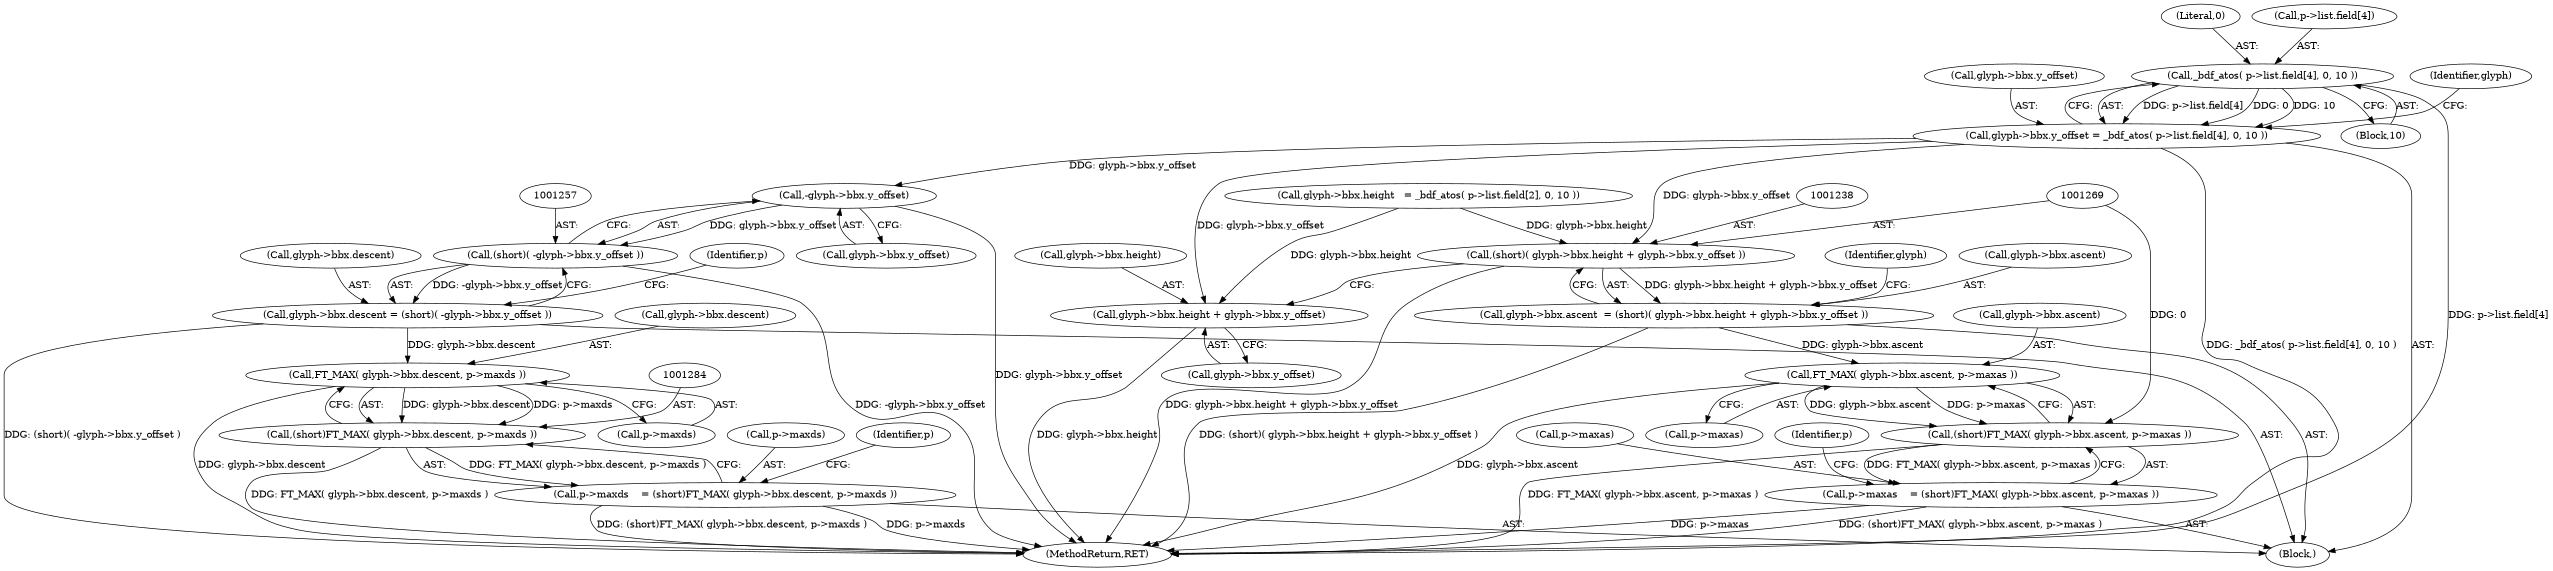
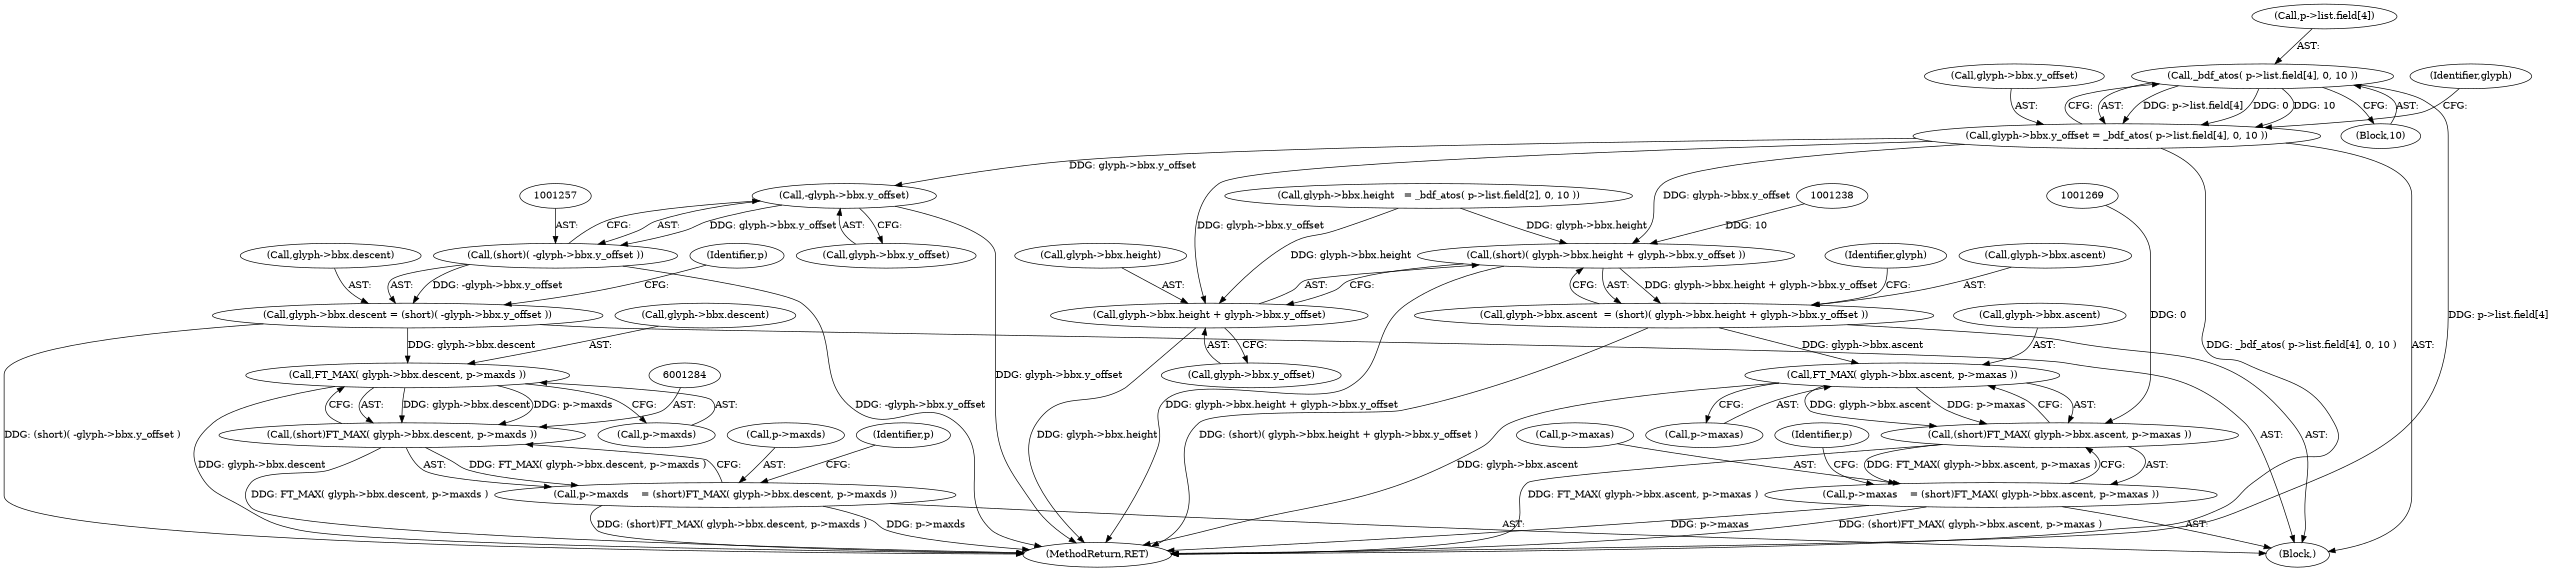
node "(Literal,0)": removed
edge "1001269" -> "(Call,(short)( glyph->bbx.height + glyph->bbx.y_offset ))": now "(Call,glyph->bbx.height + glyph->bbx.y_offset)" -> "(Call,(short)( glyph->bbx.height + glyph->bbx.y_offset ))"
edge "1001238" -> "(Call,(short)( glyph->bbx.height + glyph->bbx.y_offset ))": label "AST: " -> "DDG: 10"
edge "(Call,glyph->bbx.descent = (short)( -glyph->bbx.y_offset ))" -> "(Call,(short)( -glyph->bbx.y_offset ))": removed, label "CFG:"
node "1001284": label "1001284" -> "6001284"
